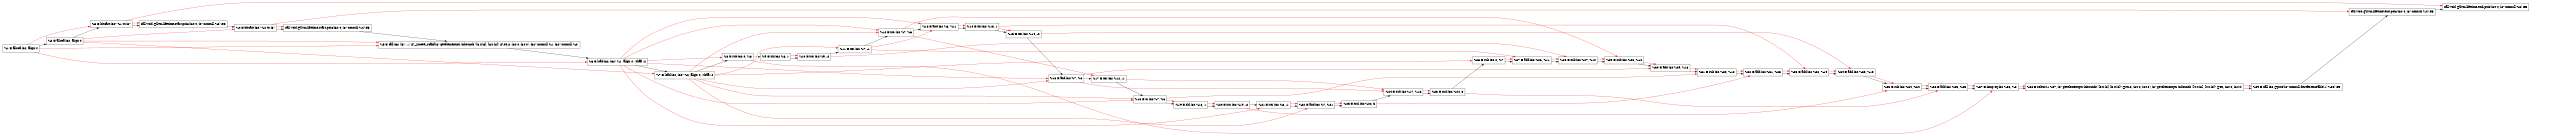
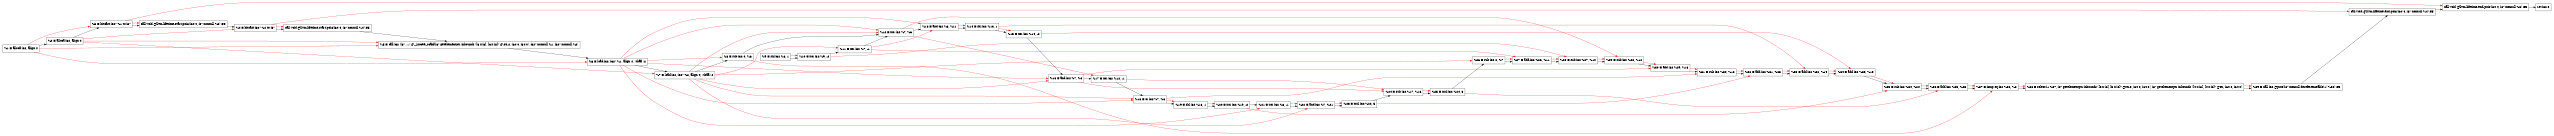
node "ret i32 0": added
edge "%8 = sub i32 0, %6" -> "%9 = shl i32 %6, 1": now "%8 = sub i32 0, %6" -> "%12 = xor i32 %7, %6"
